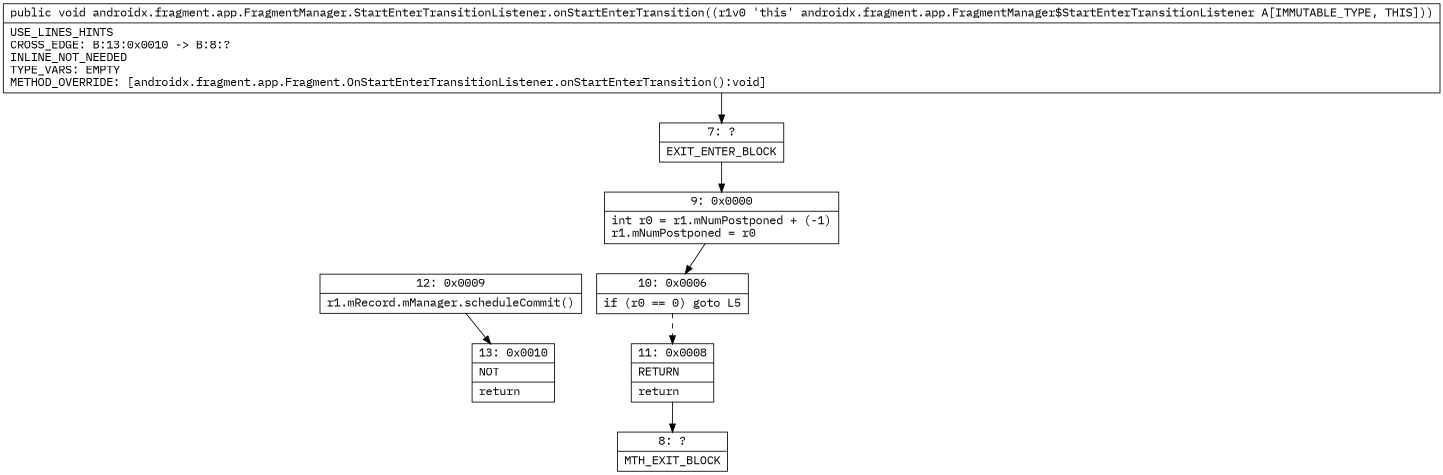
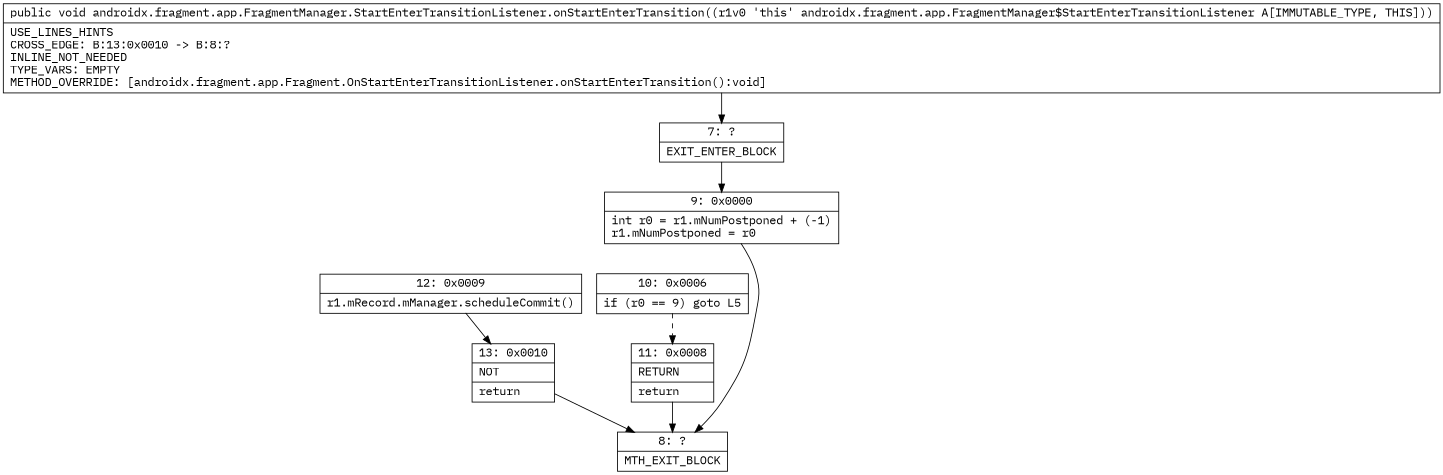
edge "9: 0x0000" -> "10: 0x0006": now "9: 0x0000" -> "8: ?"
node "10: 0x0006": text "if (r0 == 0) goto L5" -> "if (r0 == 9) goto L5"
edge "13: 0x0010" -> "8: ?": added
